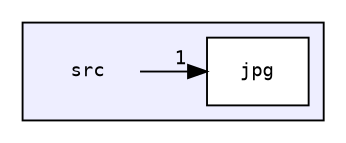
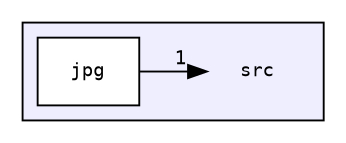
edge "src" -> "jpg": reversed
